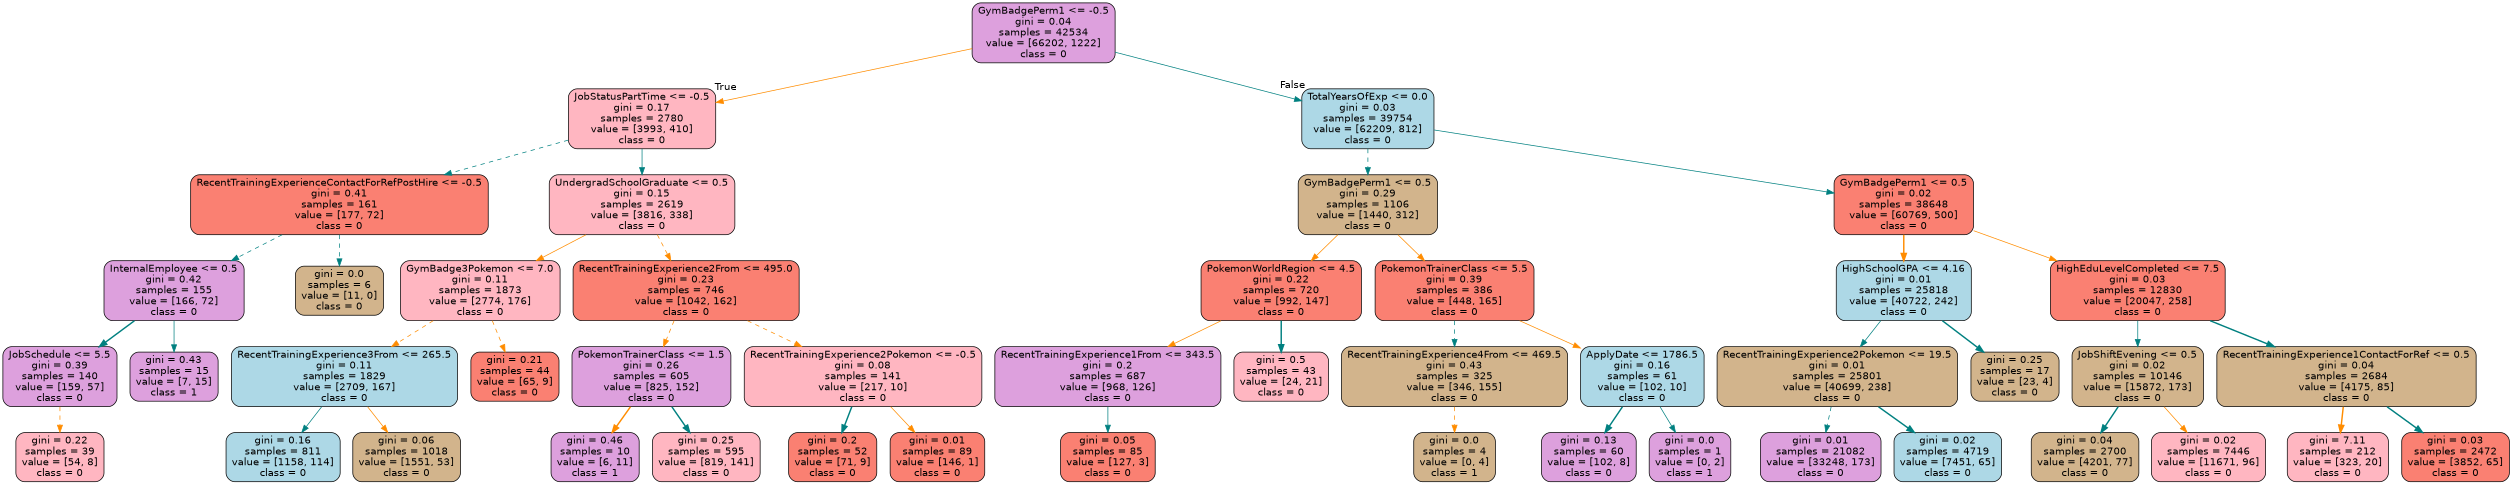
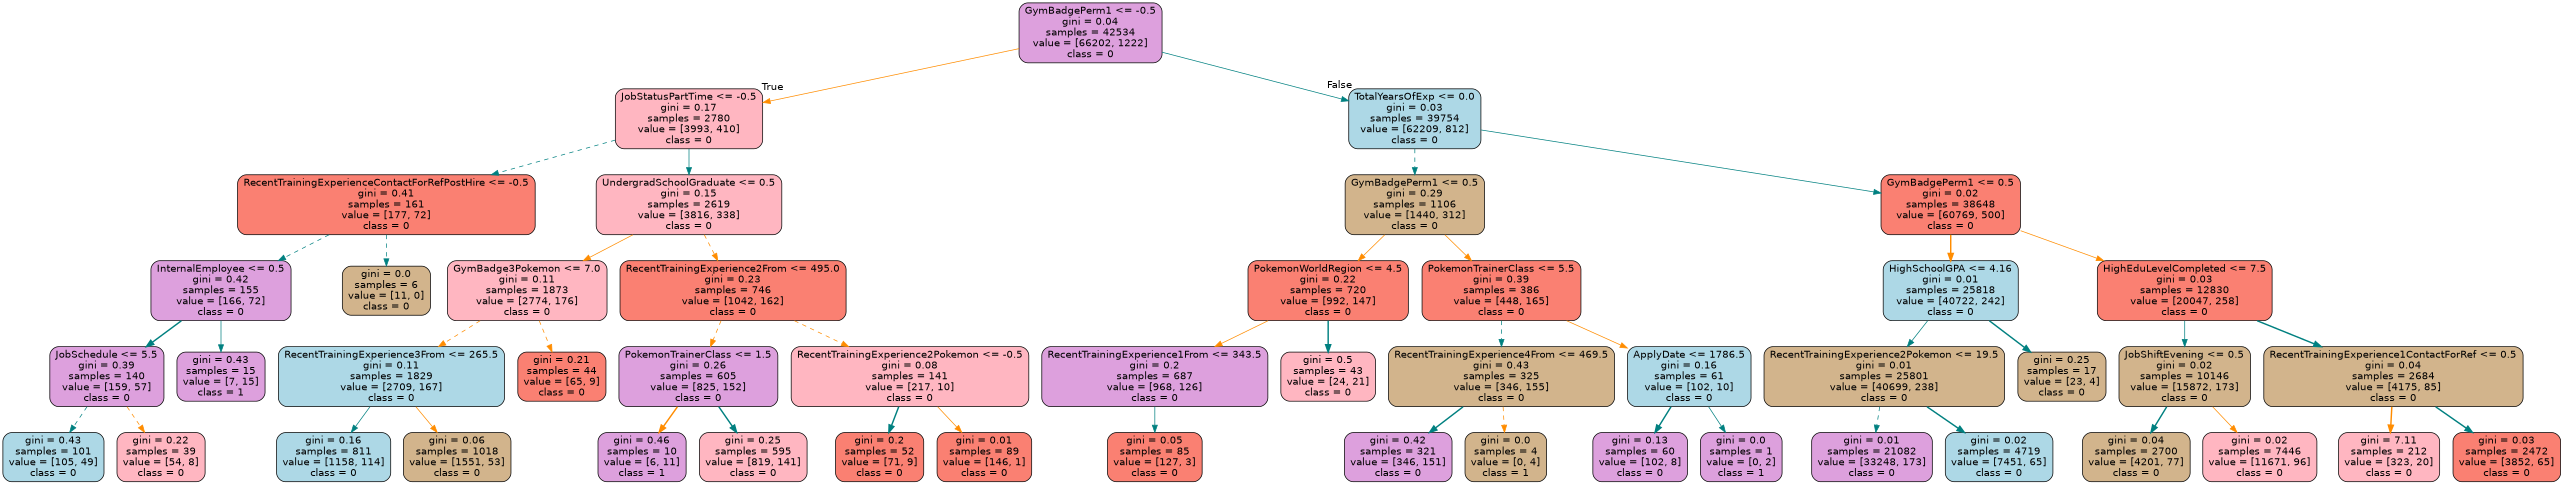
node "gini = 0.43 samples = 101 value = [105, 49] class = 0": added
node "gini = 0.42 samples = 321 value = [346, 151] class = 0": added
